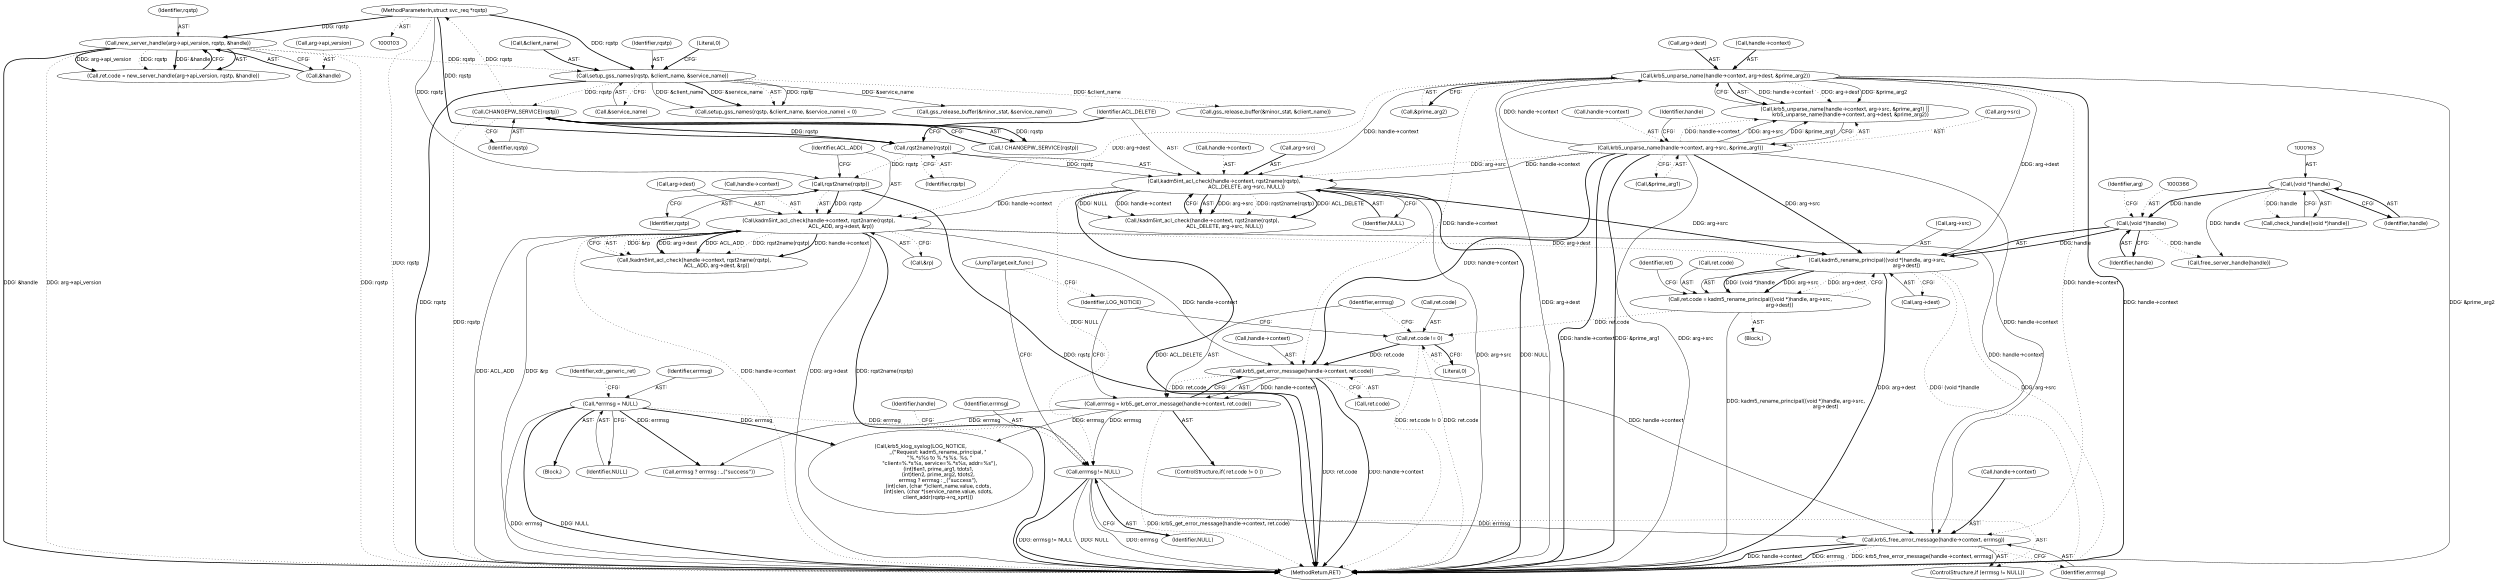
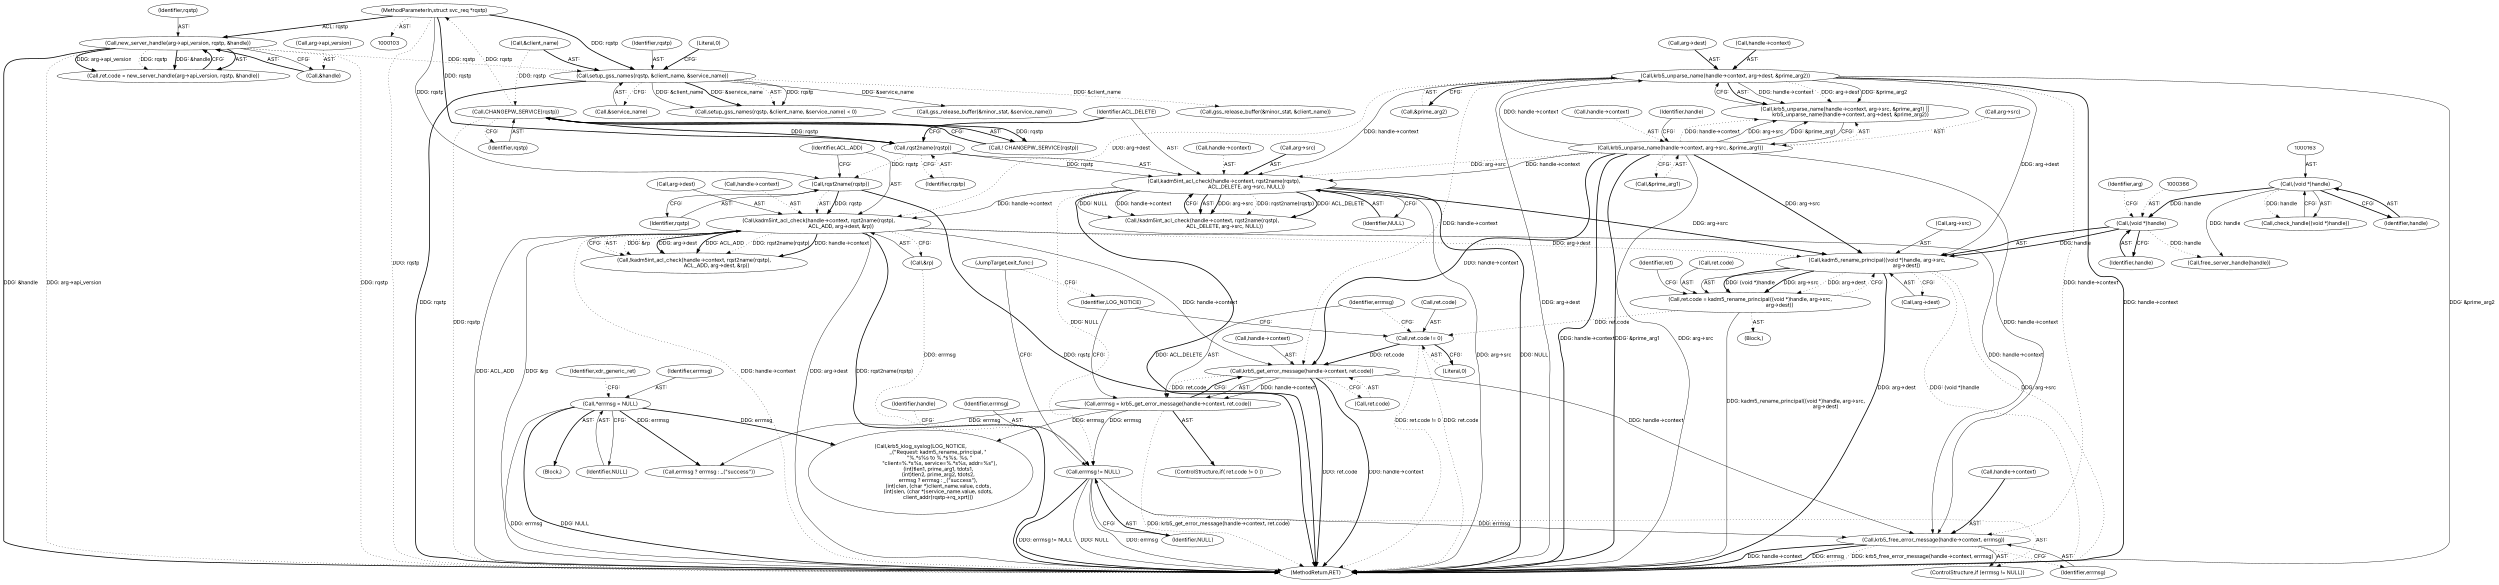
edge "(MethodParameterIn,struct svc_req *rqstp)" -> "(Call,new_server_handle(arg->api_version, rqstp, &handle))": label "DDG: rqstp" -> "ACL: rqstp"
edge "(Call,setup_gss_names(rqstp, &client_name, &service_name))" -> "(Call,CHANGEPW_SERVICE(rqstp))": now "(Call,&client_name)" -> "(Call,CHANGEPW_SERVICE(rqstp))"
edge "(Call,*errmsg = NULL)" -> "(Call,errmsg != NULL)": now "(Call,&rp)" -> "(Call,errmsg != NULL)"
